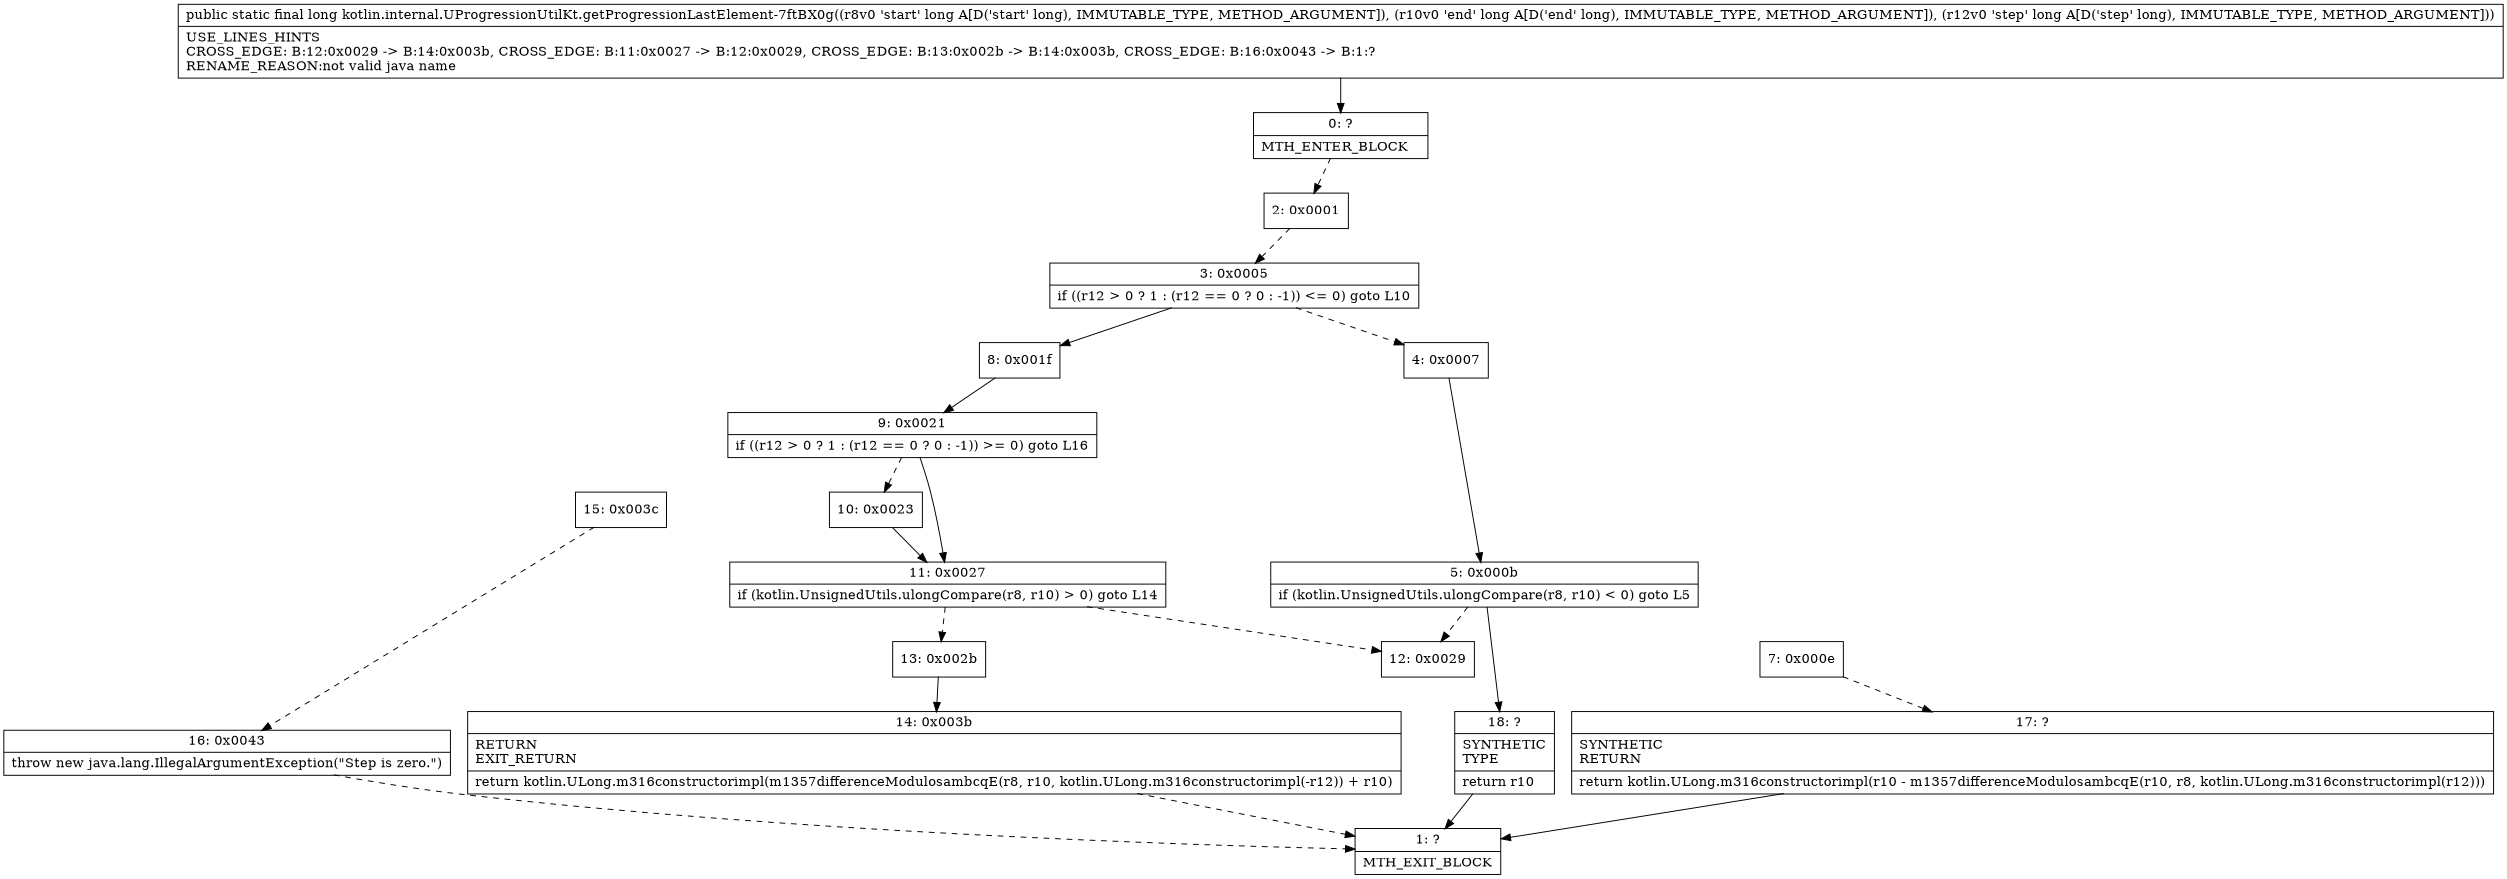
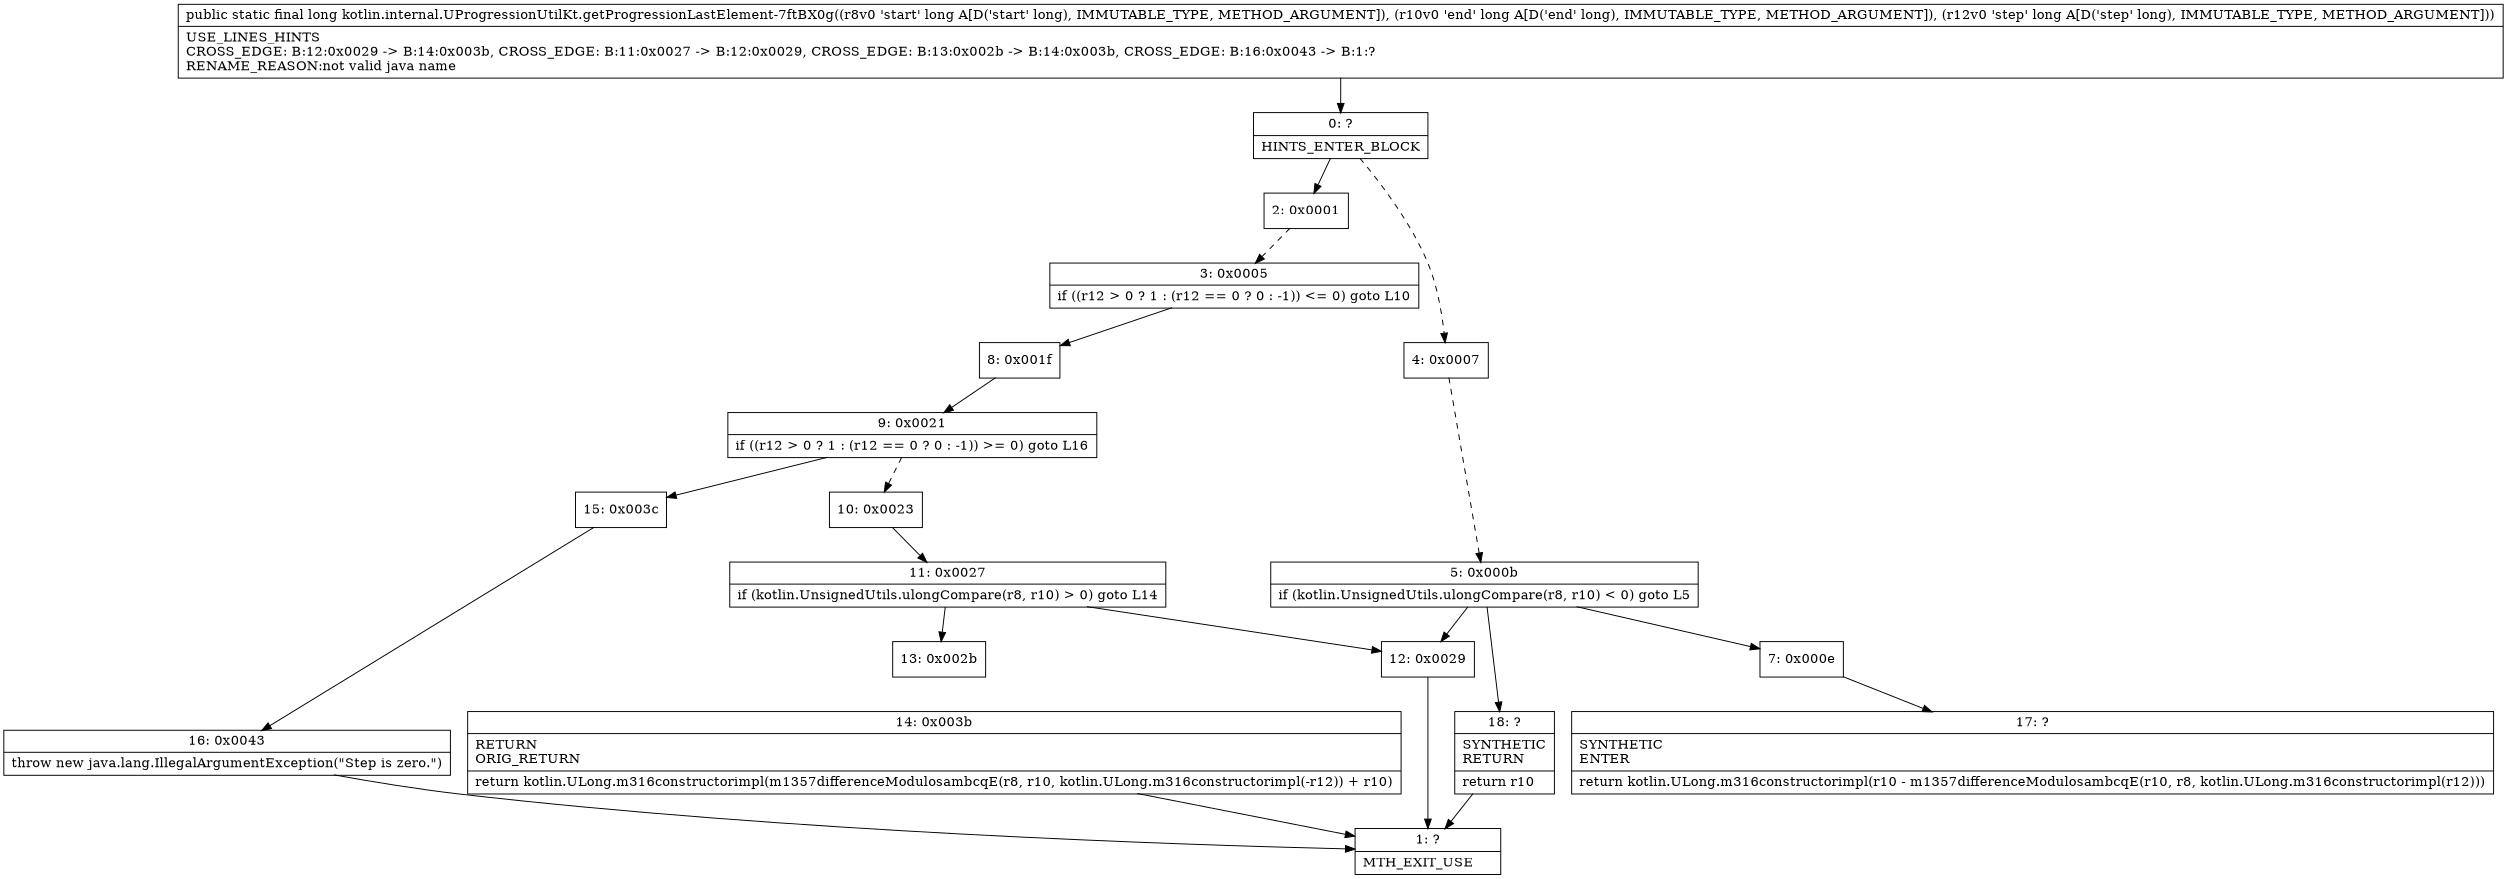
node "0: ?": text "MTH_ENTER_BLOCK" -> "HINTS_ENTER_BLOCK"
edge "0: ?" -> "2: 0x0001": style dashed -> solid
edge "3: 0x0005" -> "4: 0x0007": now "0: ?" -> "4: 0x0007"
edge "4: 0x0007" -> "5: 0x000b": style solid -> dashed
edge "9: 0x0021" -> "11: 0x0027": now "9: 0x0021" -> "15: 0x003c"
edge "11: 0x0027" -> "13: 0x002b": style dashed -> solid
edge "5: 0x000b" -> "12: 0x0029": style dashed -> solid
edge "15: 0x003c" -> "16: 0x0043": style dashed -> solid
edge "5: 0x000b" -> "7: 0x000e": added
edge "11: 0x0027" -> "12: 0x0029": style dashed -> solid
edge "13: 0x002b" -> "14: 0x003b": removed
edge "7: 0x000e" -> "17: ?": style dashed -> solid
node "14: 0x003b": text "EXIT_RETURN" -> "ORIG_RETURN"
node "18: ?": text "TYPE" -> "RETURN"
node "17: ?": text "RETURN" -> "ENTER"
edge "14: 0x003b" -> "1: ?": style dashed -> solid
edge "17: ?" -> "1: ?": now "12: 0x0029" -> "1: ?"
edge "16: 0x0043" -> "1: ?": style dashed -> solid
node "1: ?": text "MTH_EXIT_BLOCK" -> "MTH_EXIT_USE"
